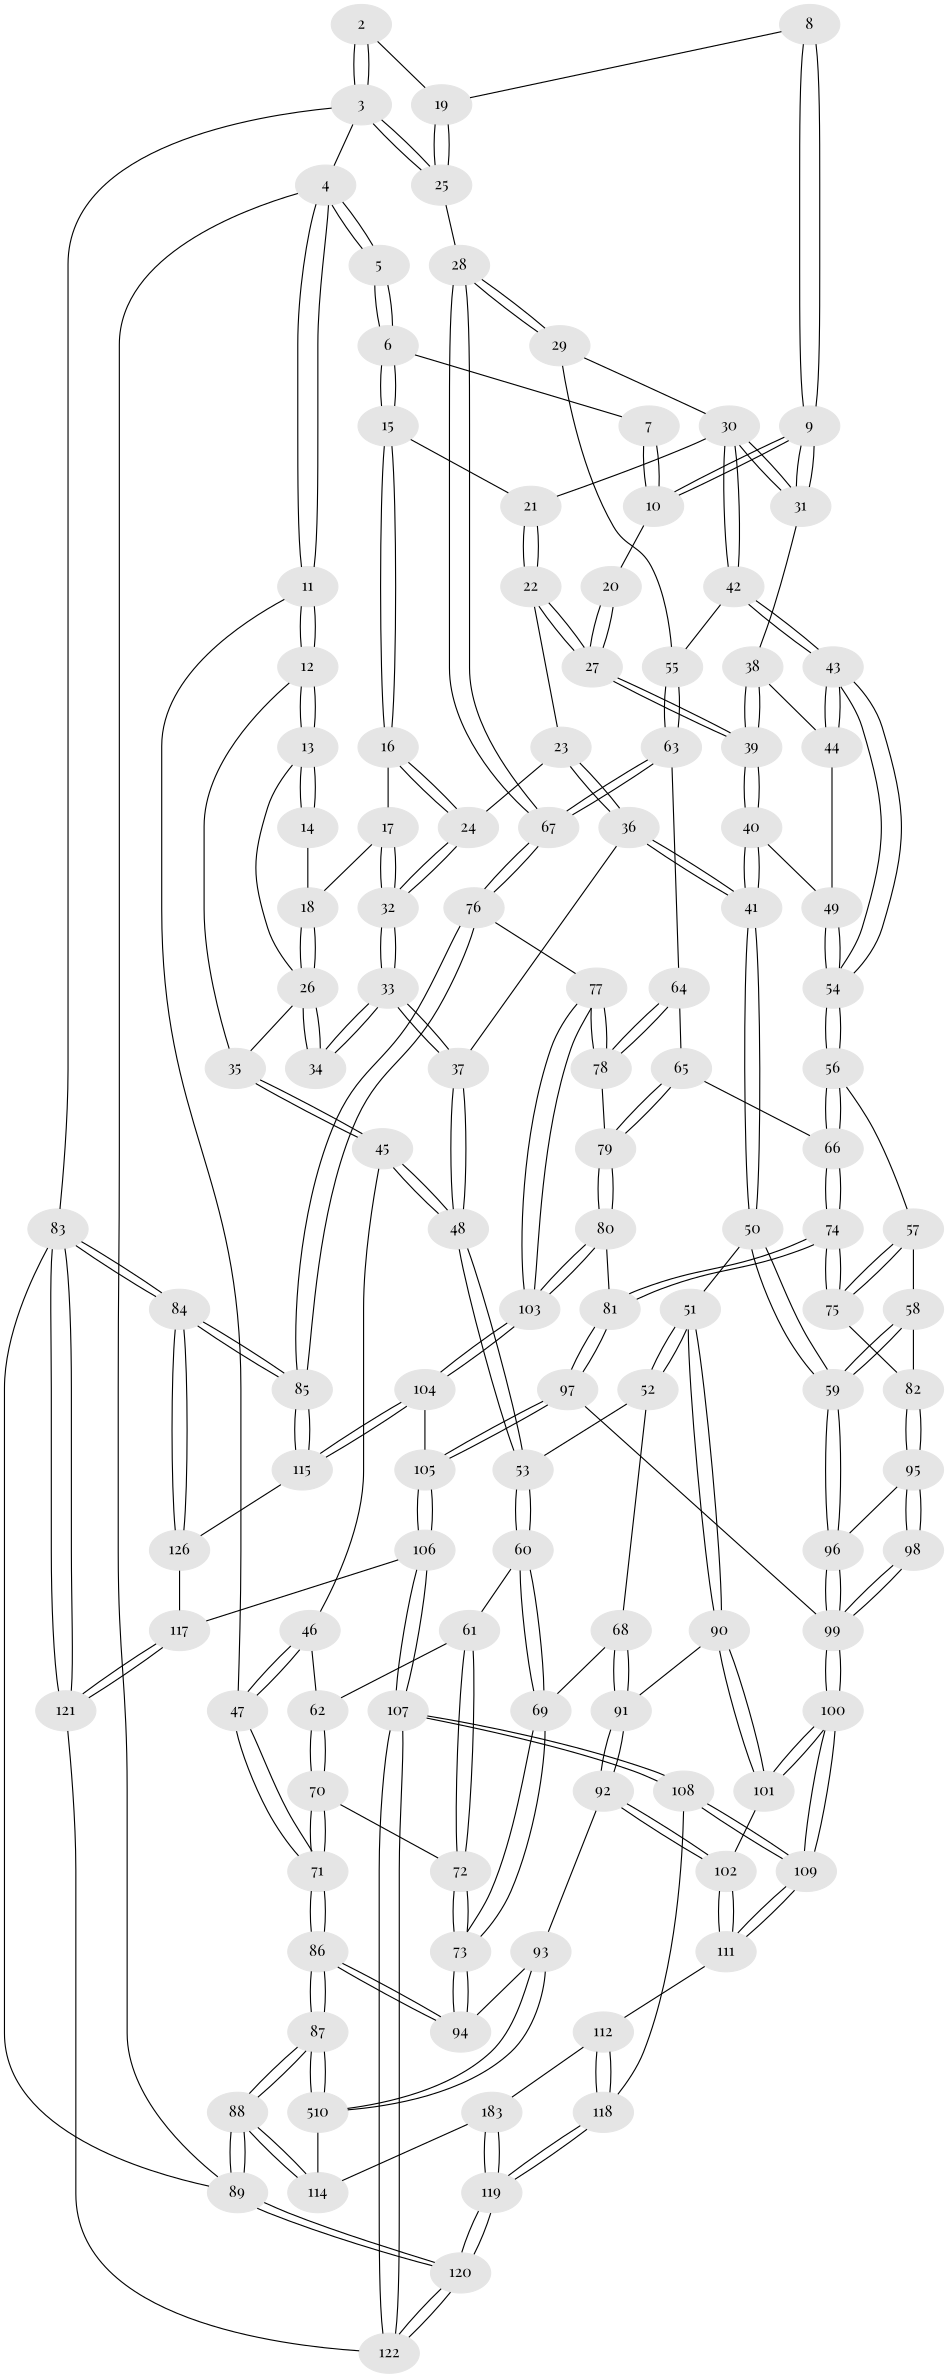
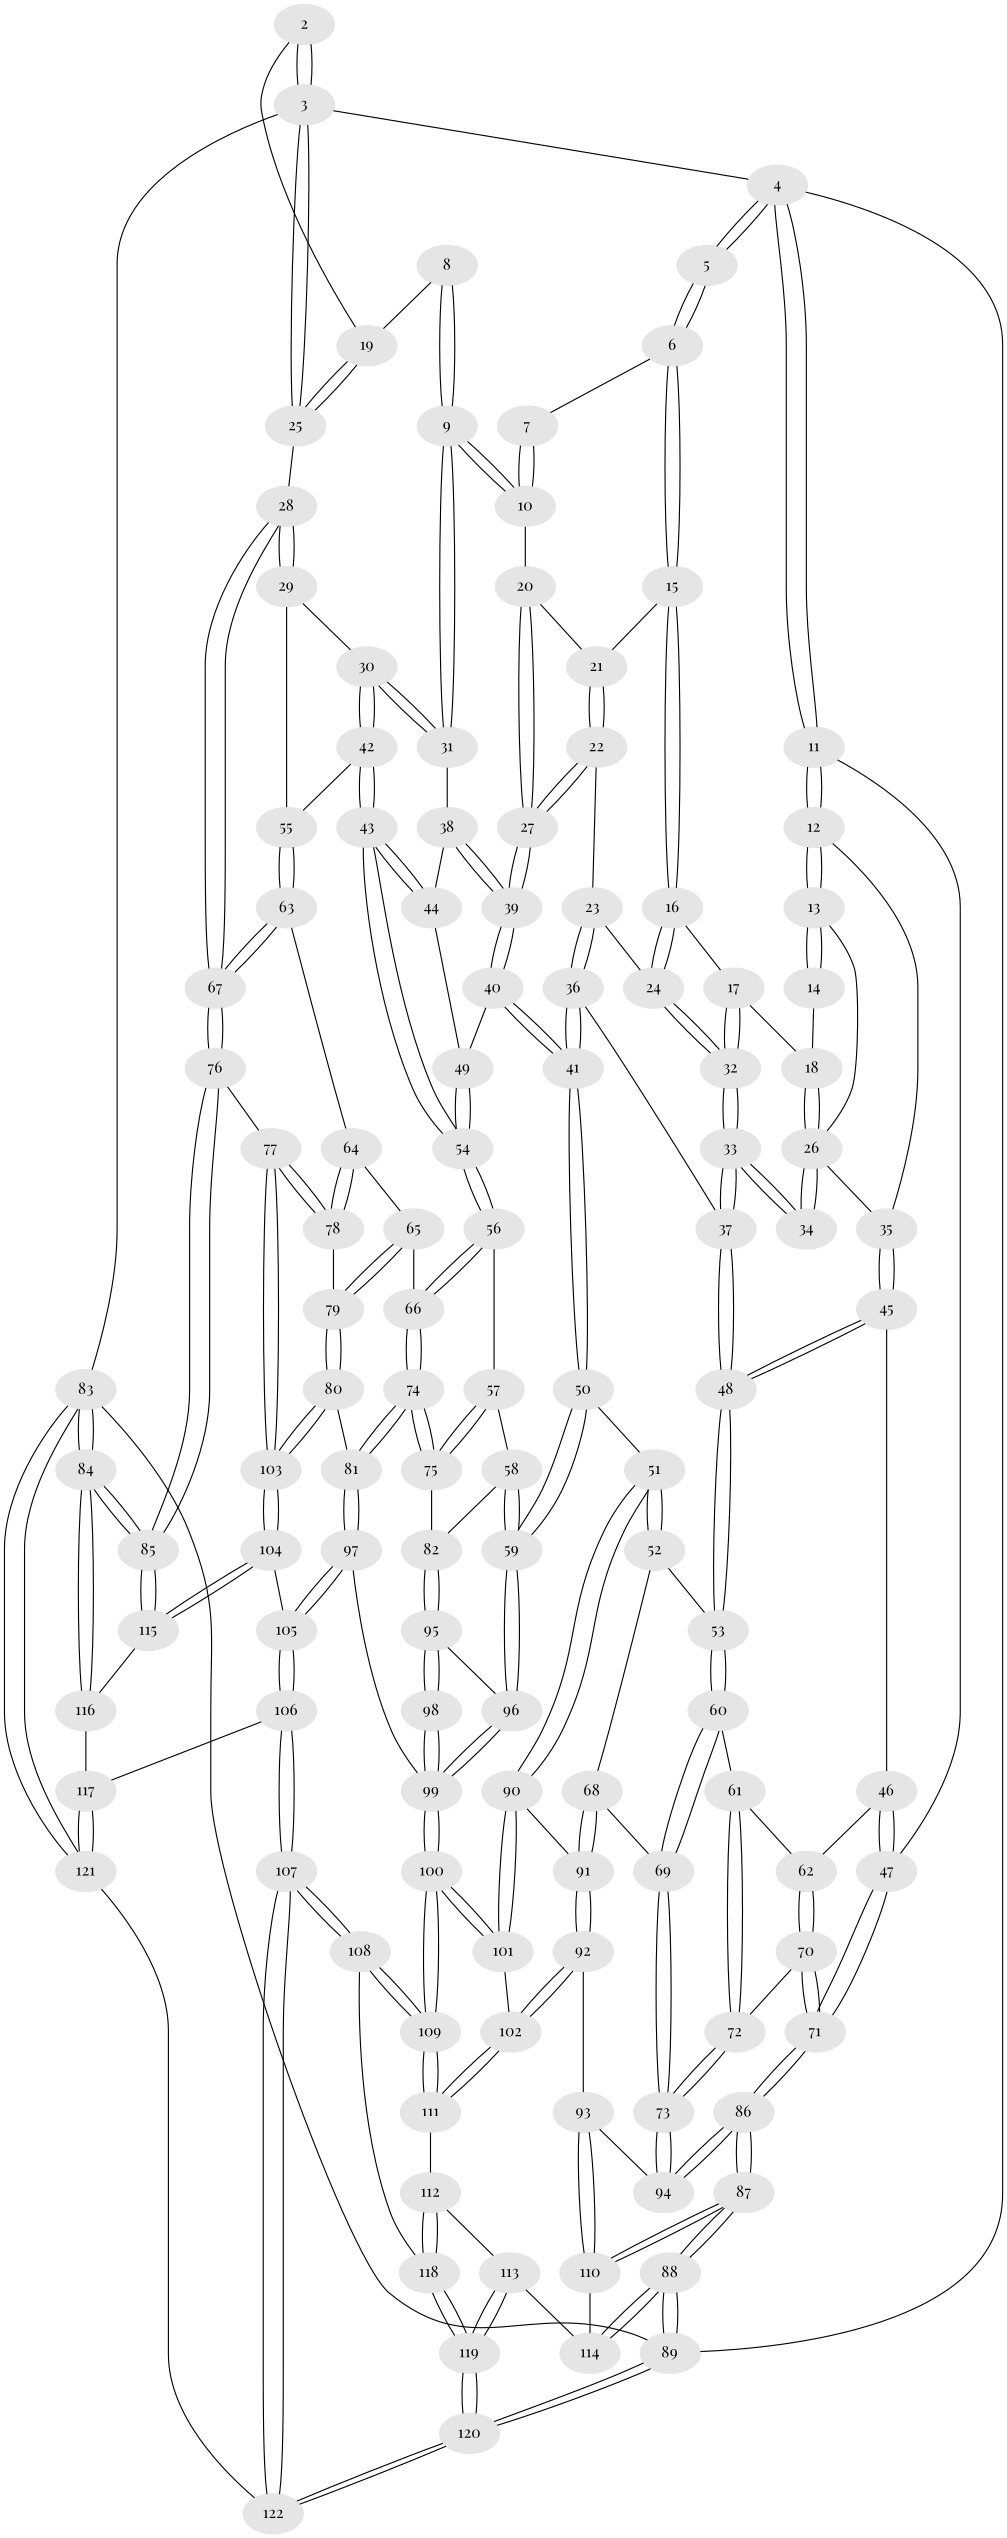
edge "30" -- "21": now "20" -- "21"
node "126": label "126" -> "116"
node "510": label "510" -> "110"
node "183": label "183" -> "113"
